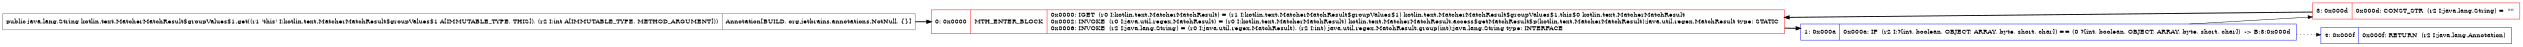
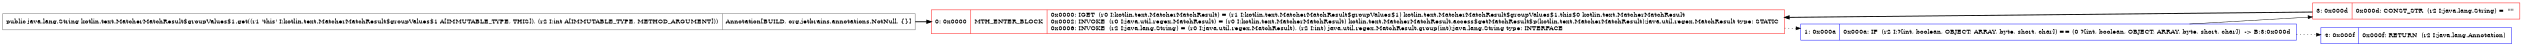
edge "0: 0x0000" -> "1: 0x000a": style bold -> dotted
